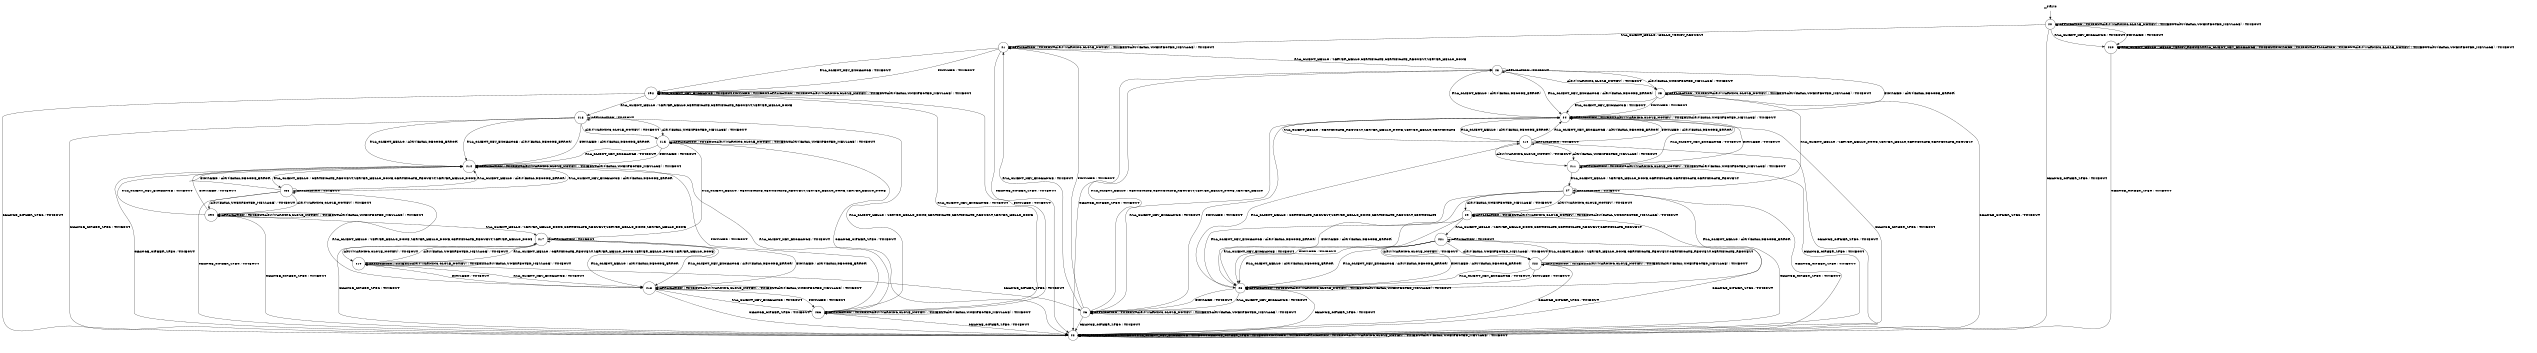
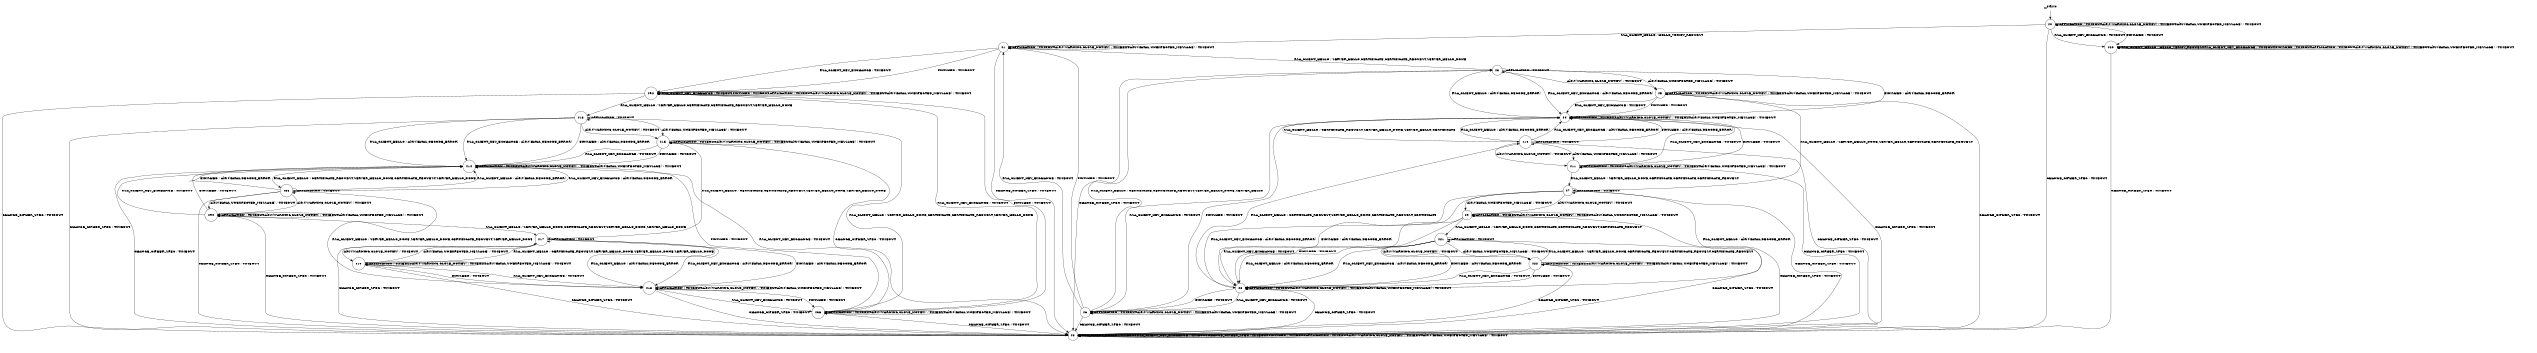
edge "s19" -> "s6": now "s19" -> "s2"
